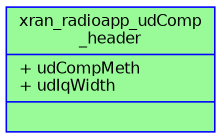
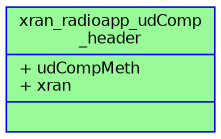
node "xran_radioapp_udComp": text "+ udIqWidth" -> "+ xran"
